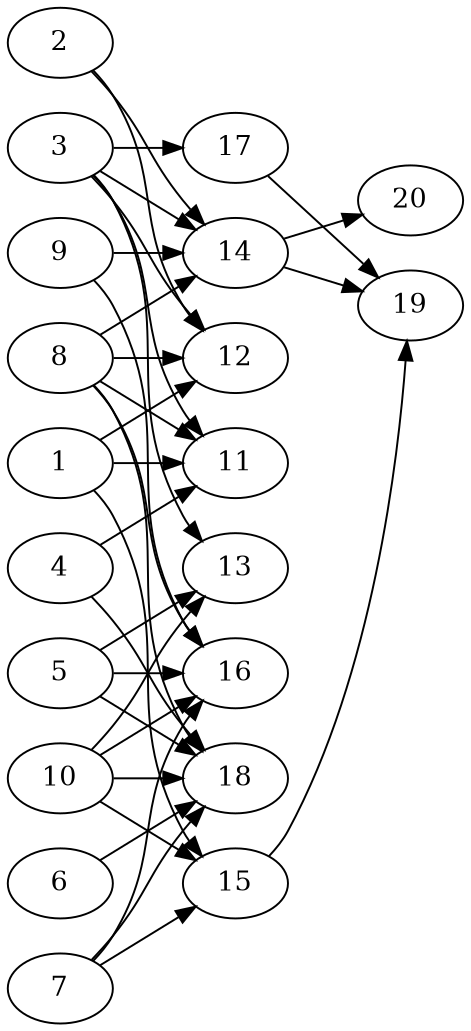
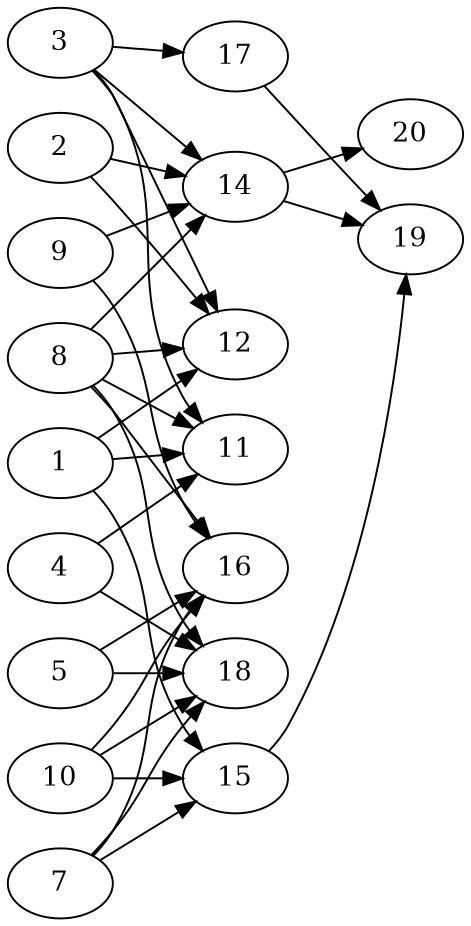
node "13": removed
node "6": removed
